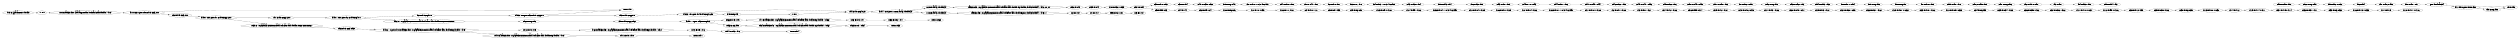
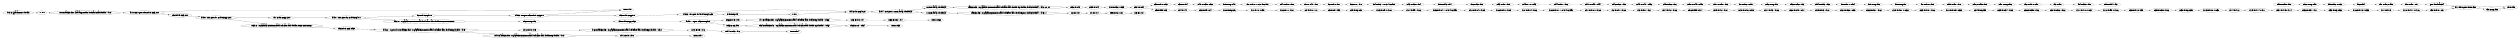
node "d98 = d118 * 0.5": added
